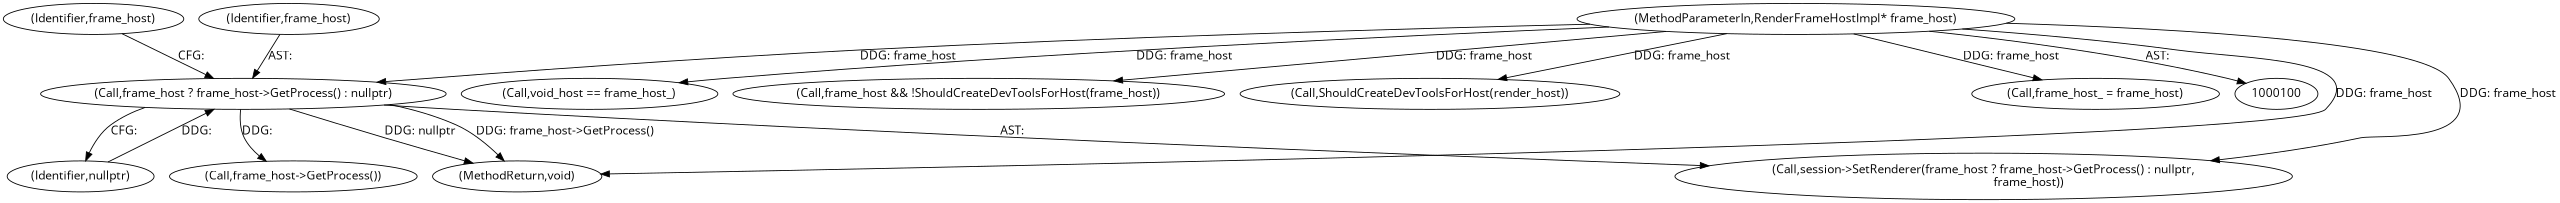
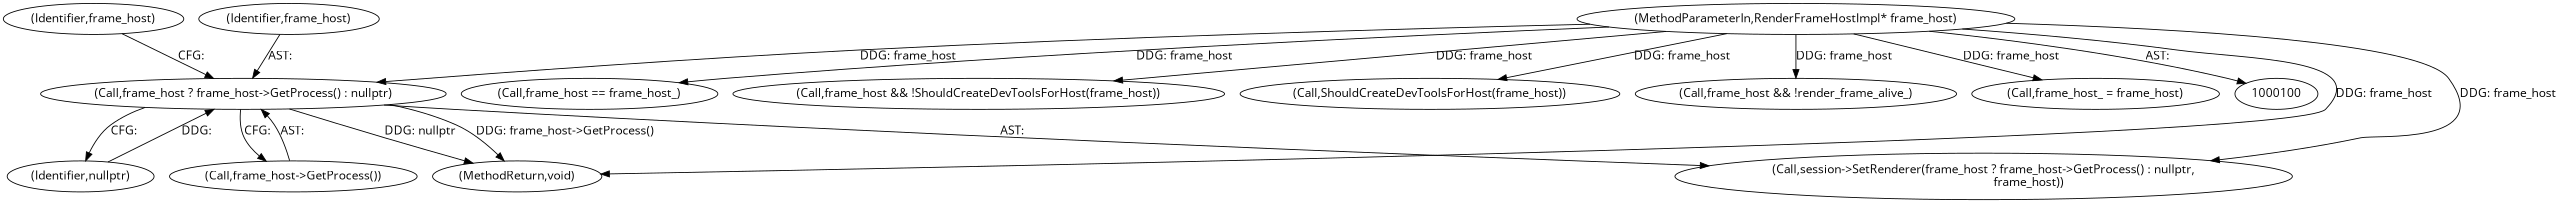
node "(Call,void_host == frame_host_)": label "(Call,void_host == frame_host_)" -> "(Call,frame_host == frame_host_)"
node "(Call,ShouldCreateDevToolsForHost(render_host))": label "(Call,ShouldCreateDevToolsForHost(render_host))" -> "(Call,ShouldCreateDevToolsForHost(frame_host))"
node "(Call,frame_host && !render_frame_alive_)": added
edge "(Call,frame_host ? frame_host->GetProcess() : nullptr)" -> "(Call,frame_host->GetProcess())": label "DDG: " -> "CFG: "
edge "(Call,frame_host->GetProcess())" -> "(Call,frame_host ? frame_host->GetProcess() : nullptr)": added, label "AST:"
